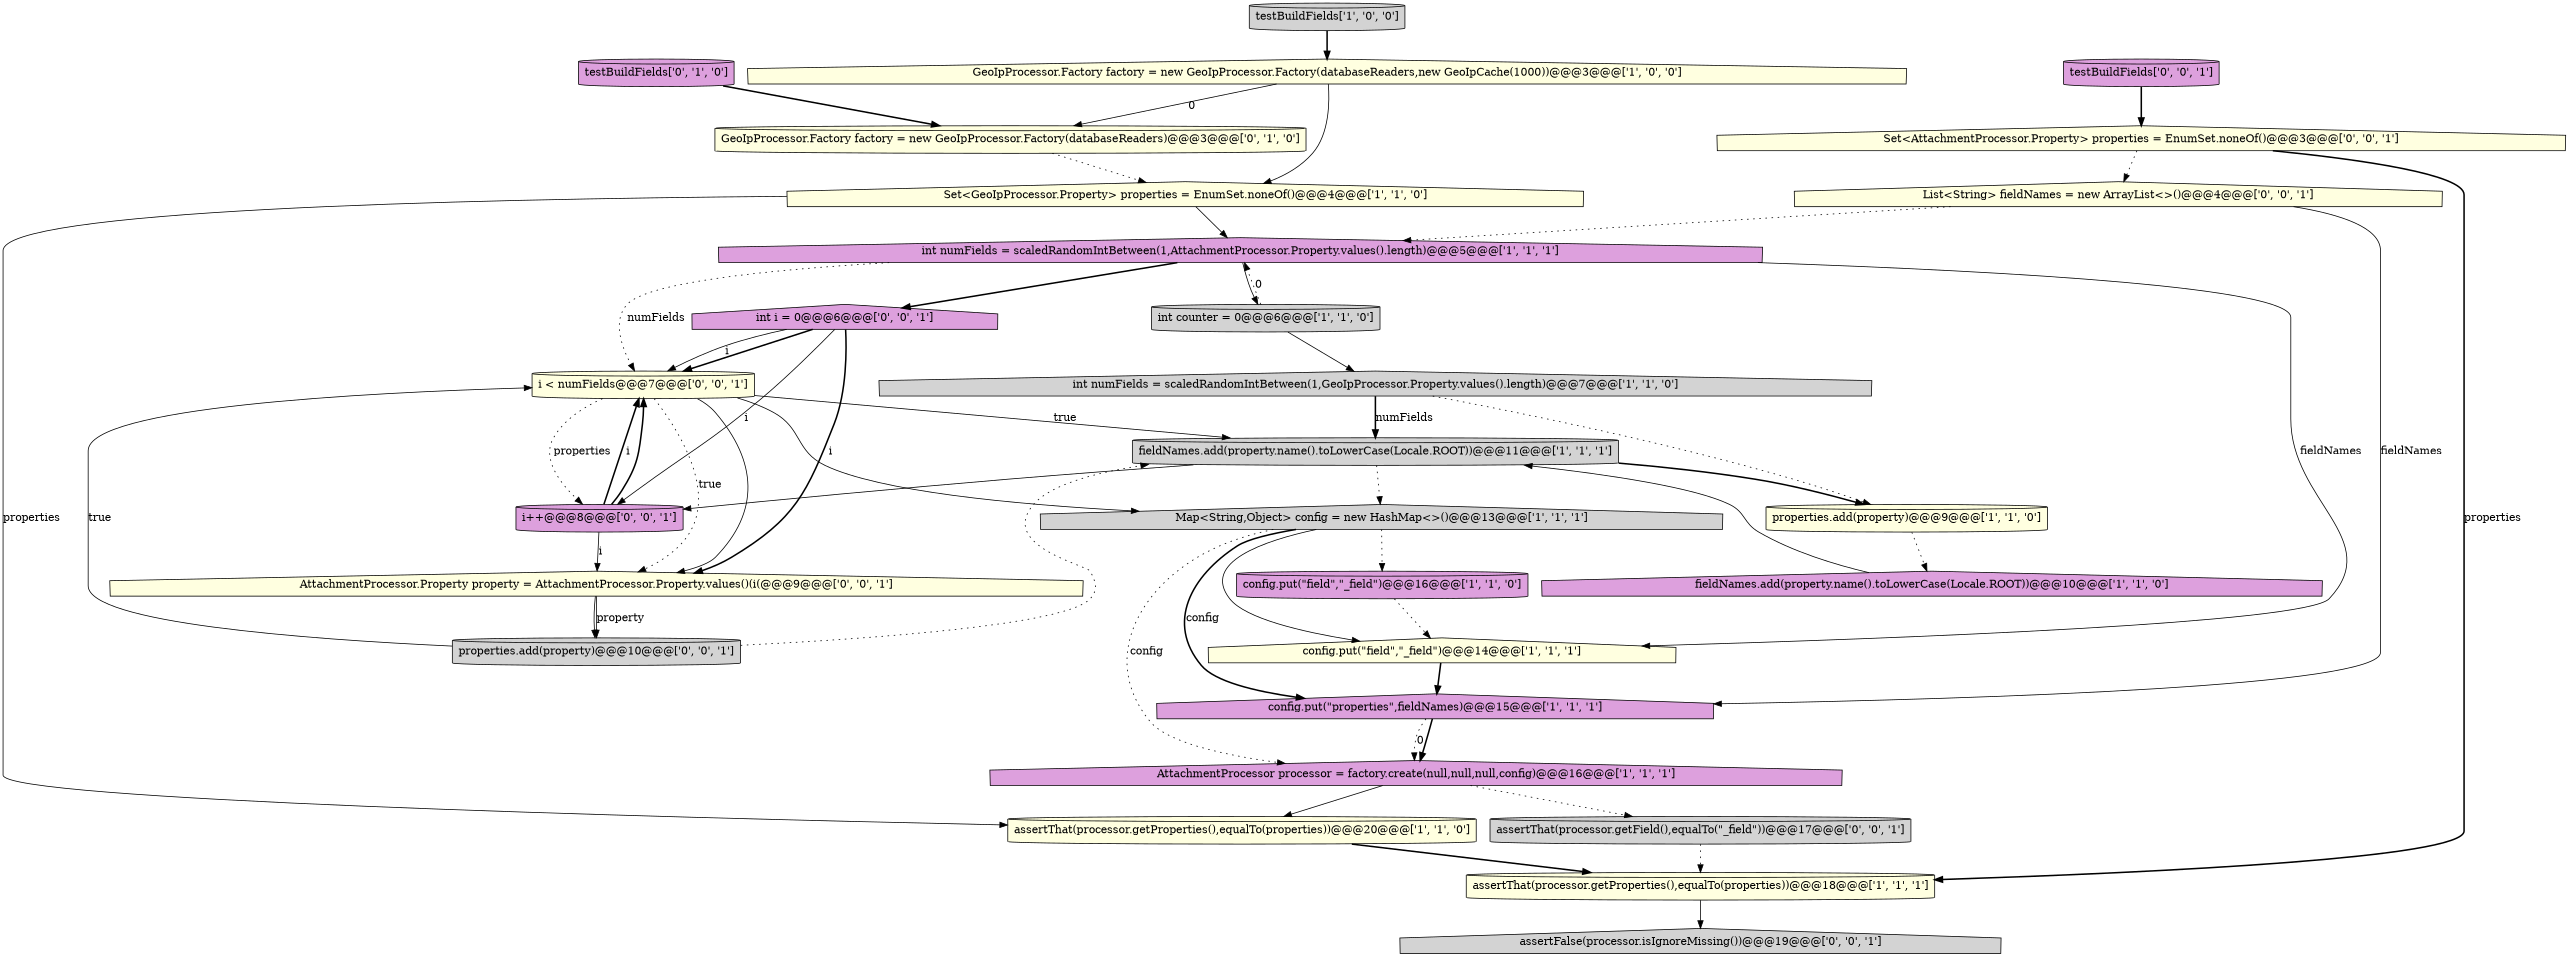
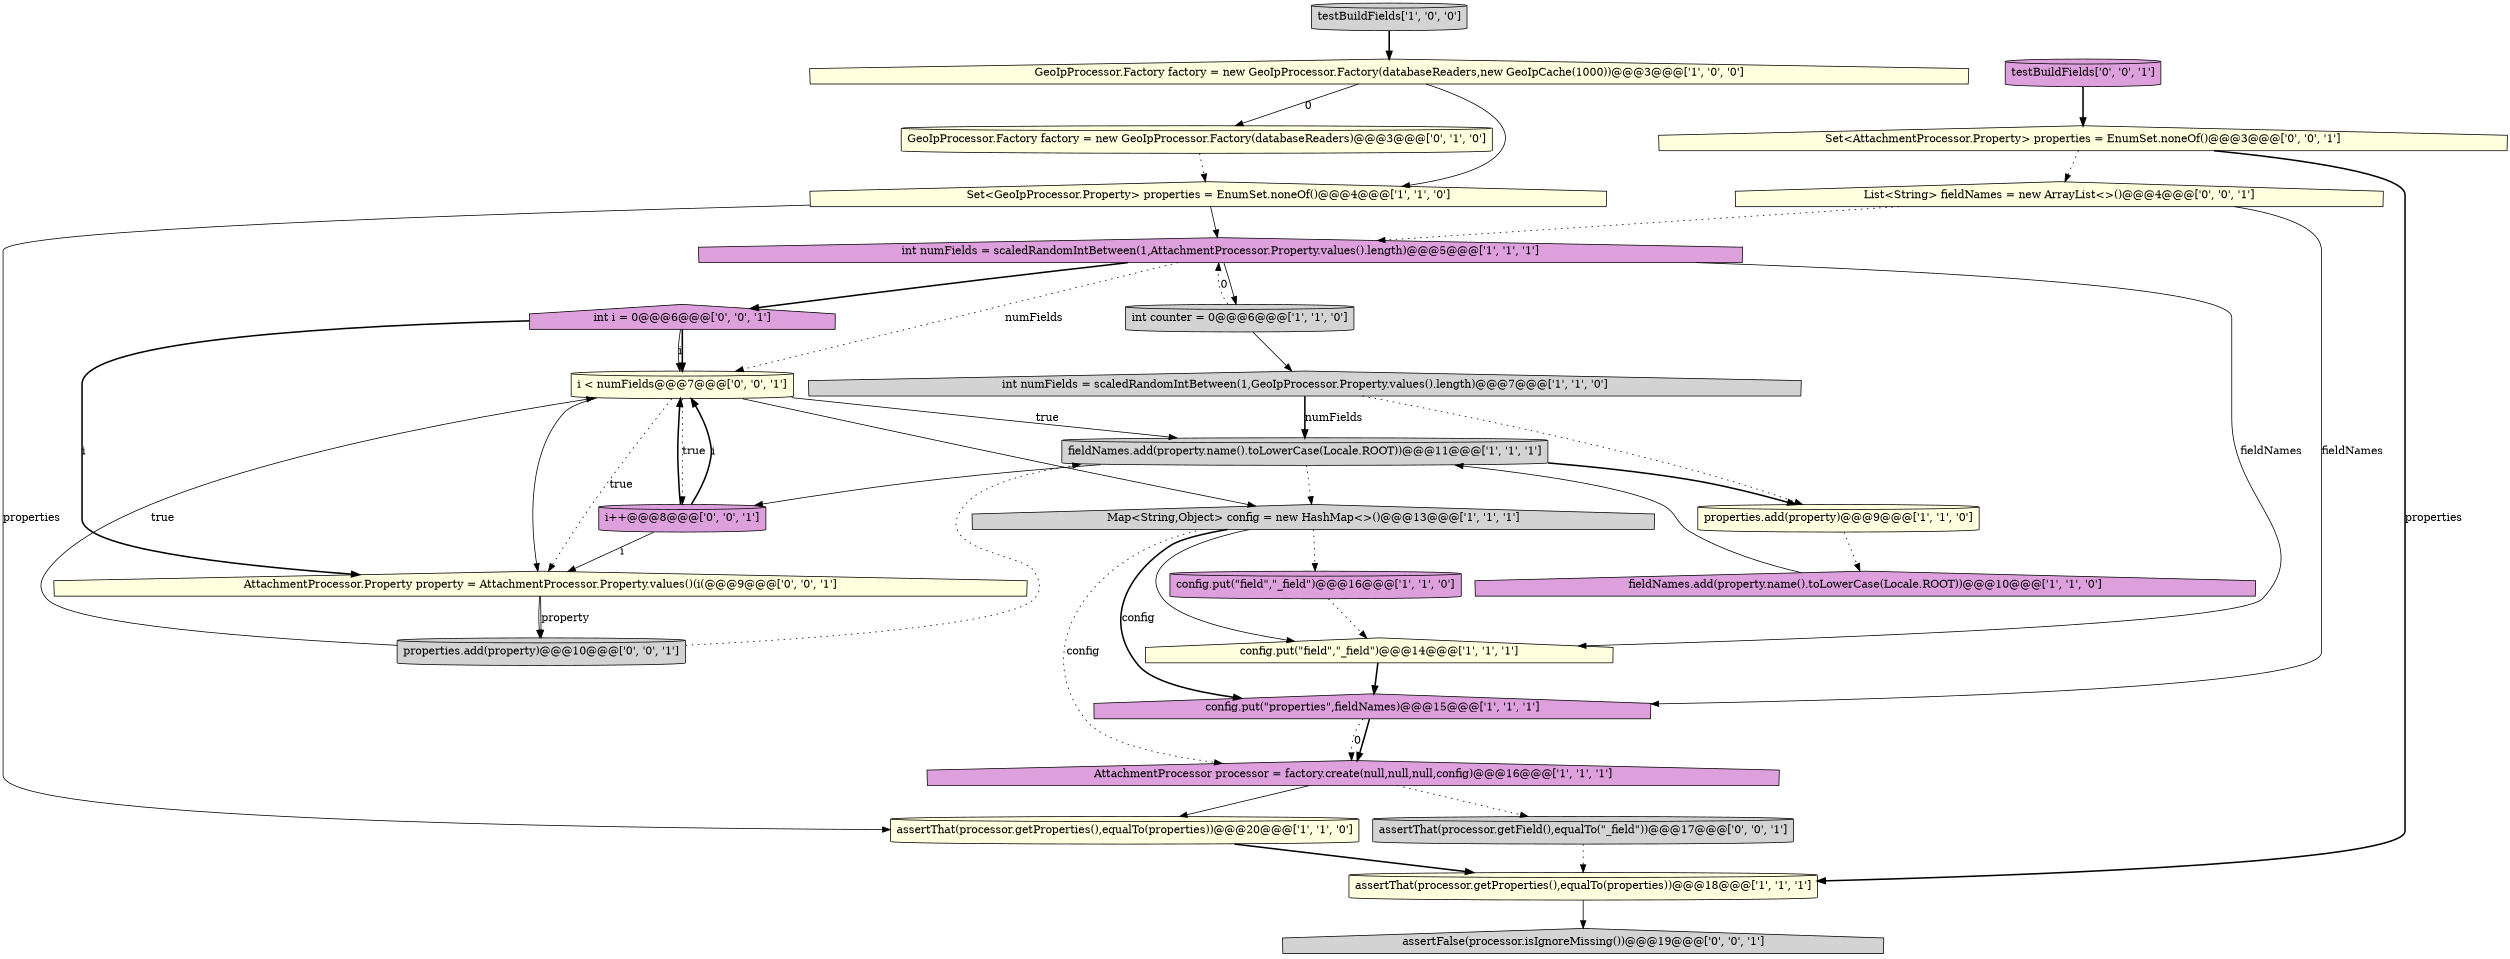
node "testBuildFields['0', '1', '0']": removed
edge "int i = 0@@@6@@@['0', '0', '1']" -> "i++@@@8@@@['0', '0', '1']": removed, label "i"
edge "i < numFields@@@7@@@['0', '0', '1']" -> "i++@@@8@@@['0', '0', '1']": label "properties" -> "true"
